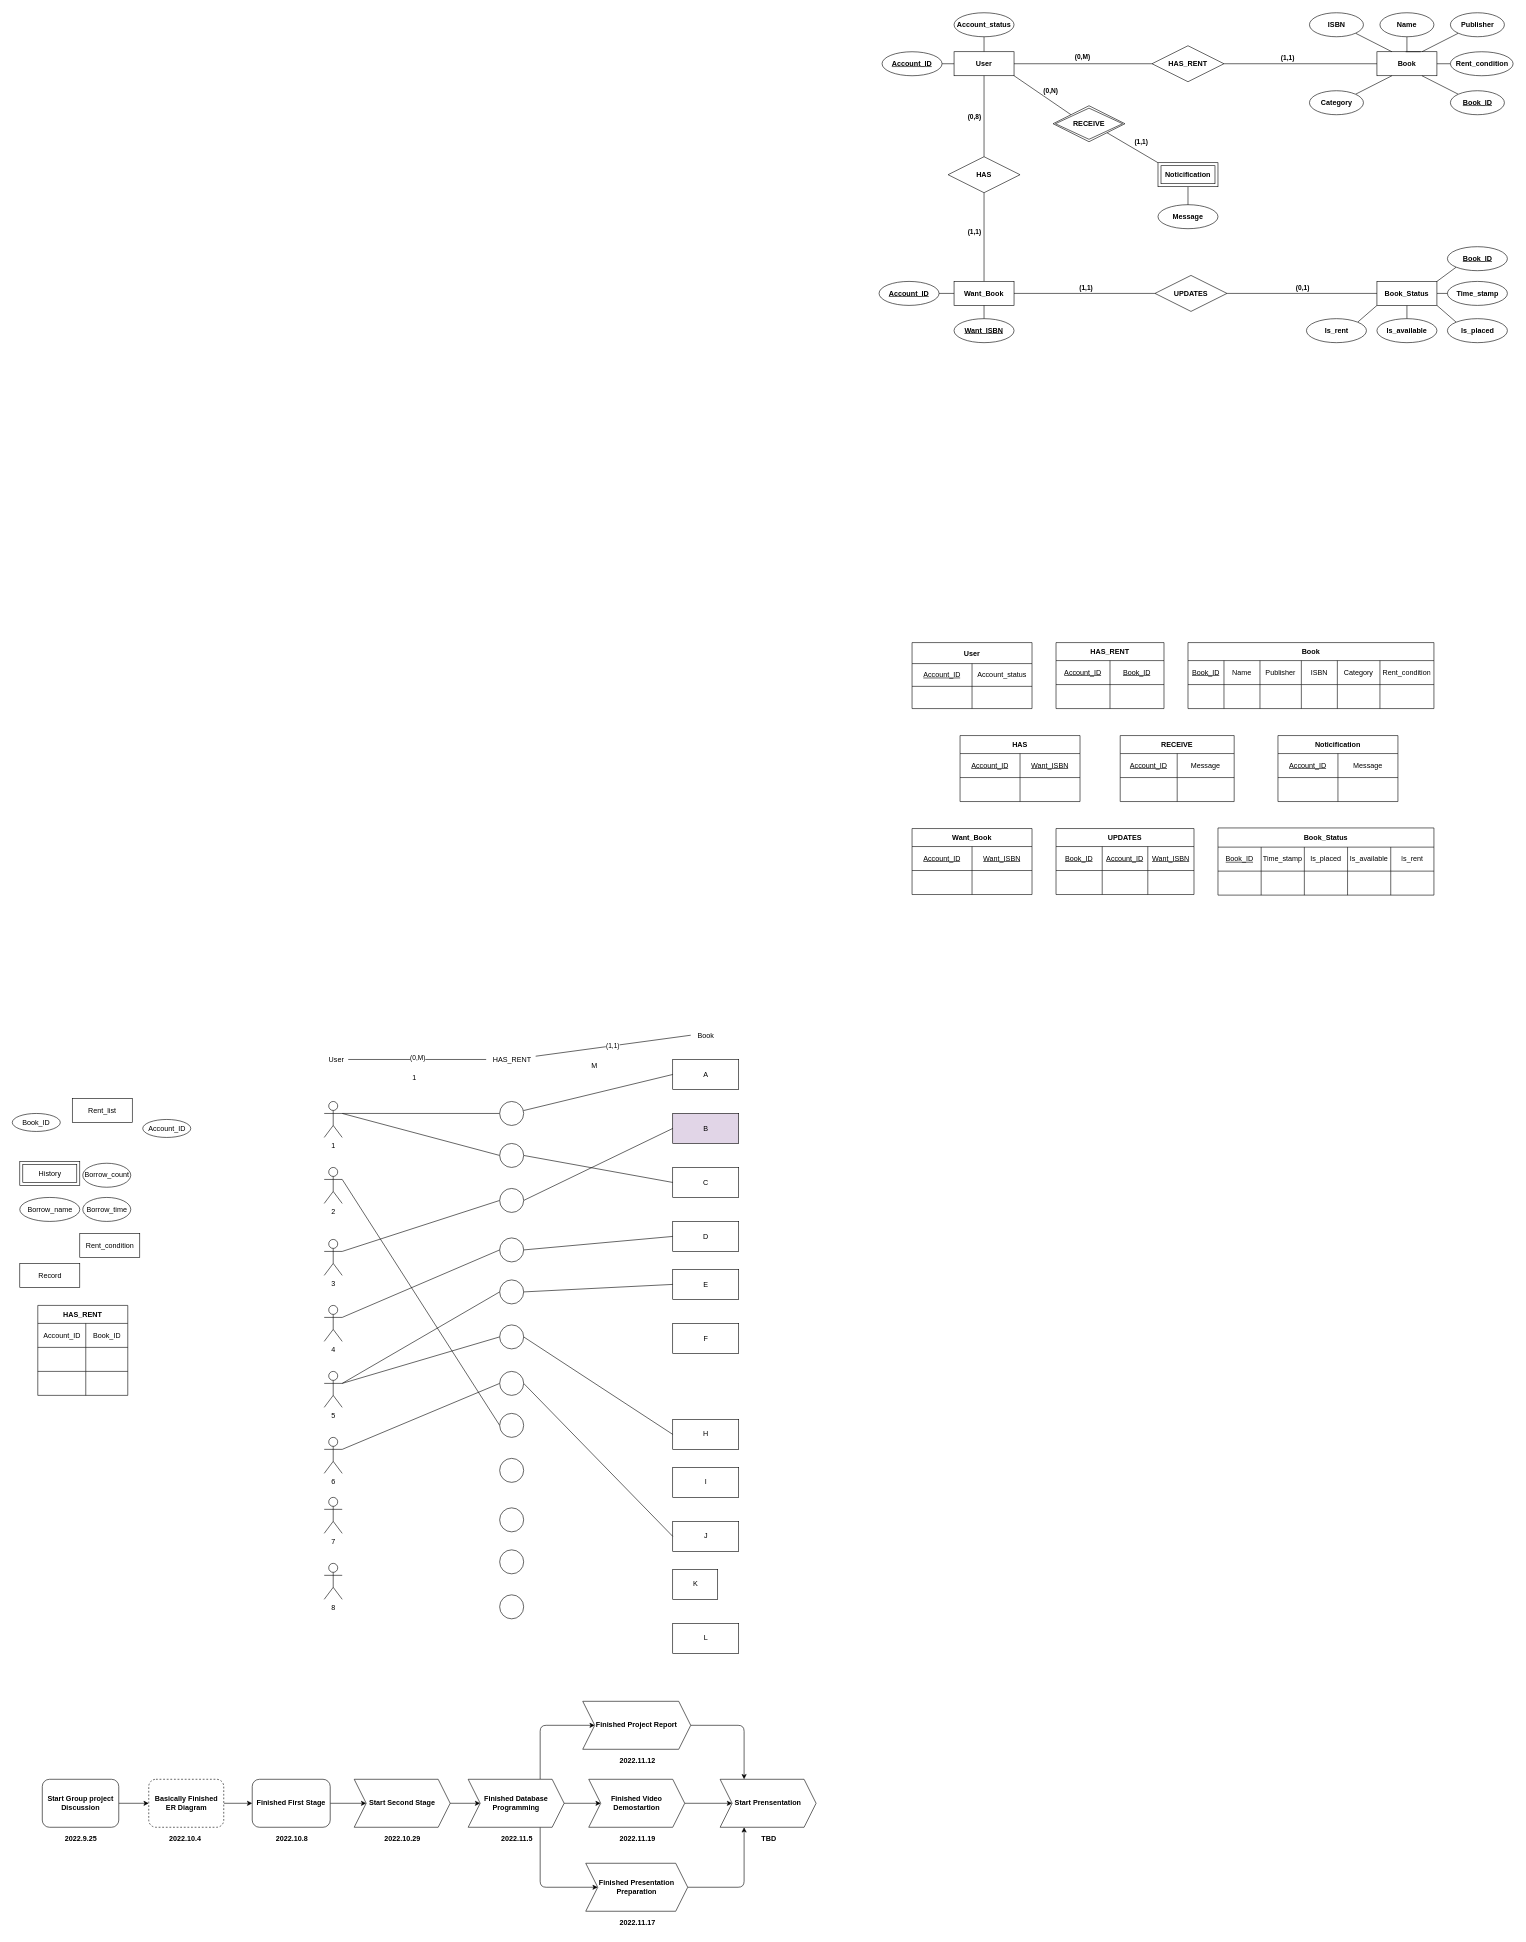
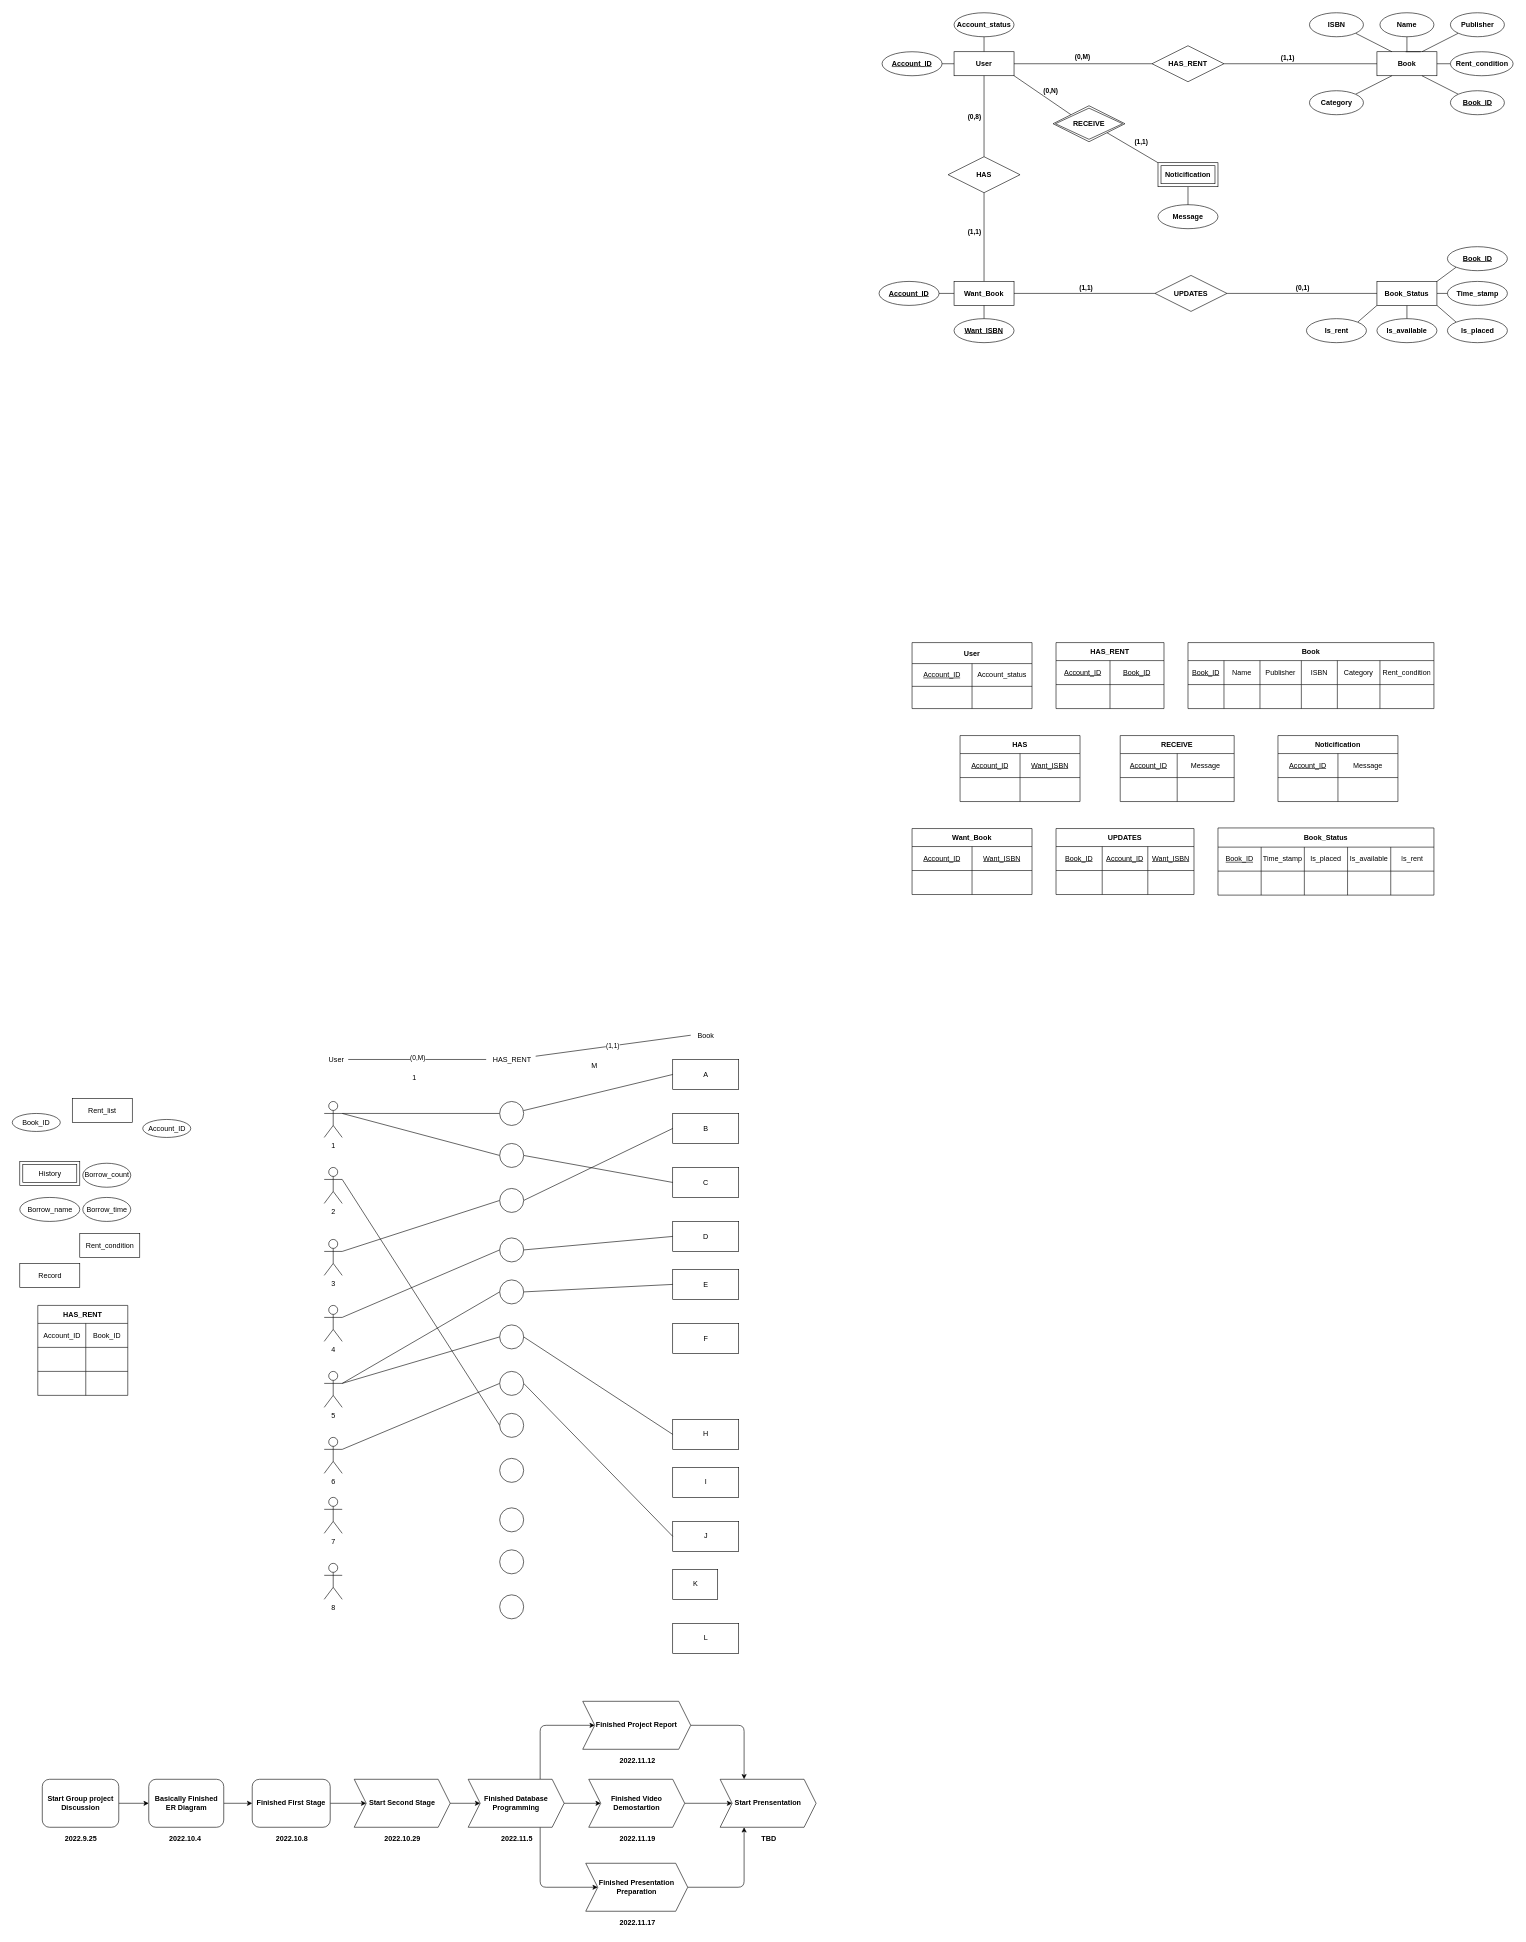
node "B": fillcolor #e1d5e7 -> #ffffff
node "Basically Finished ER Diagram": style dashed -> solid
